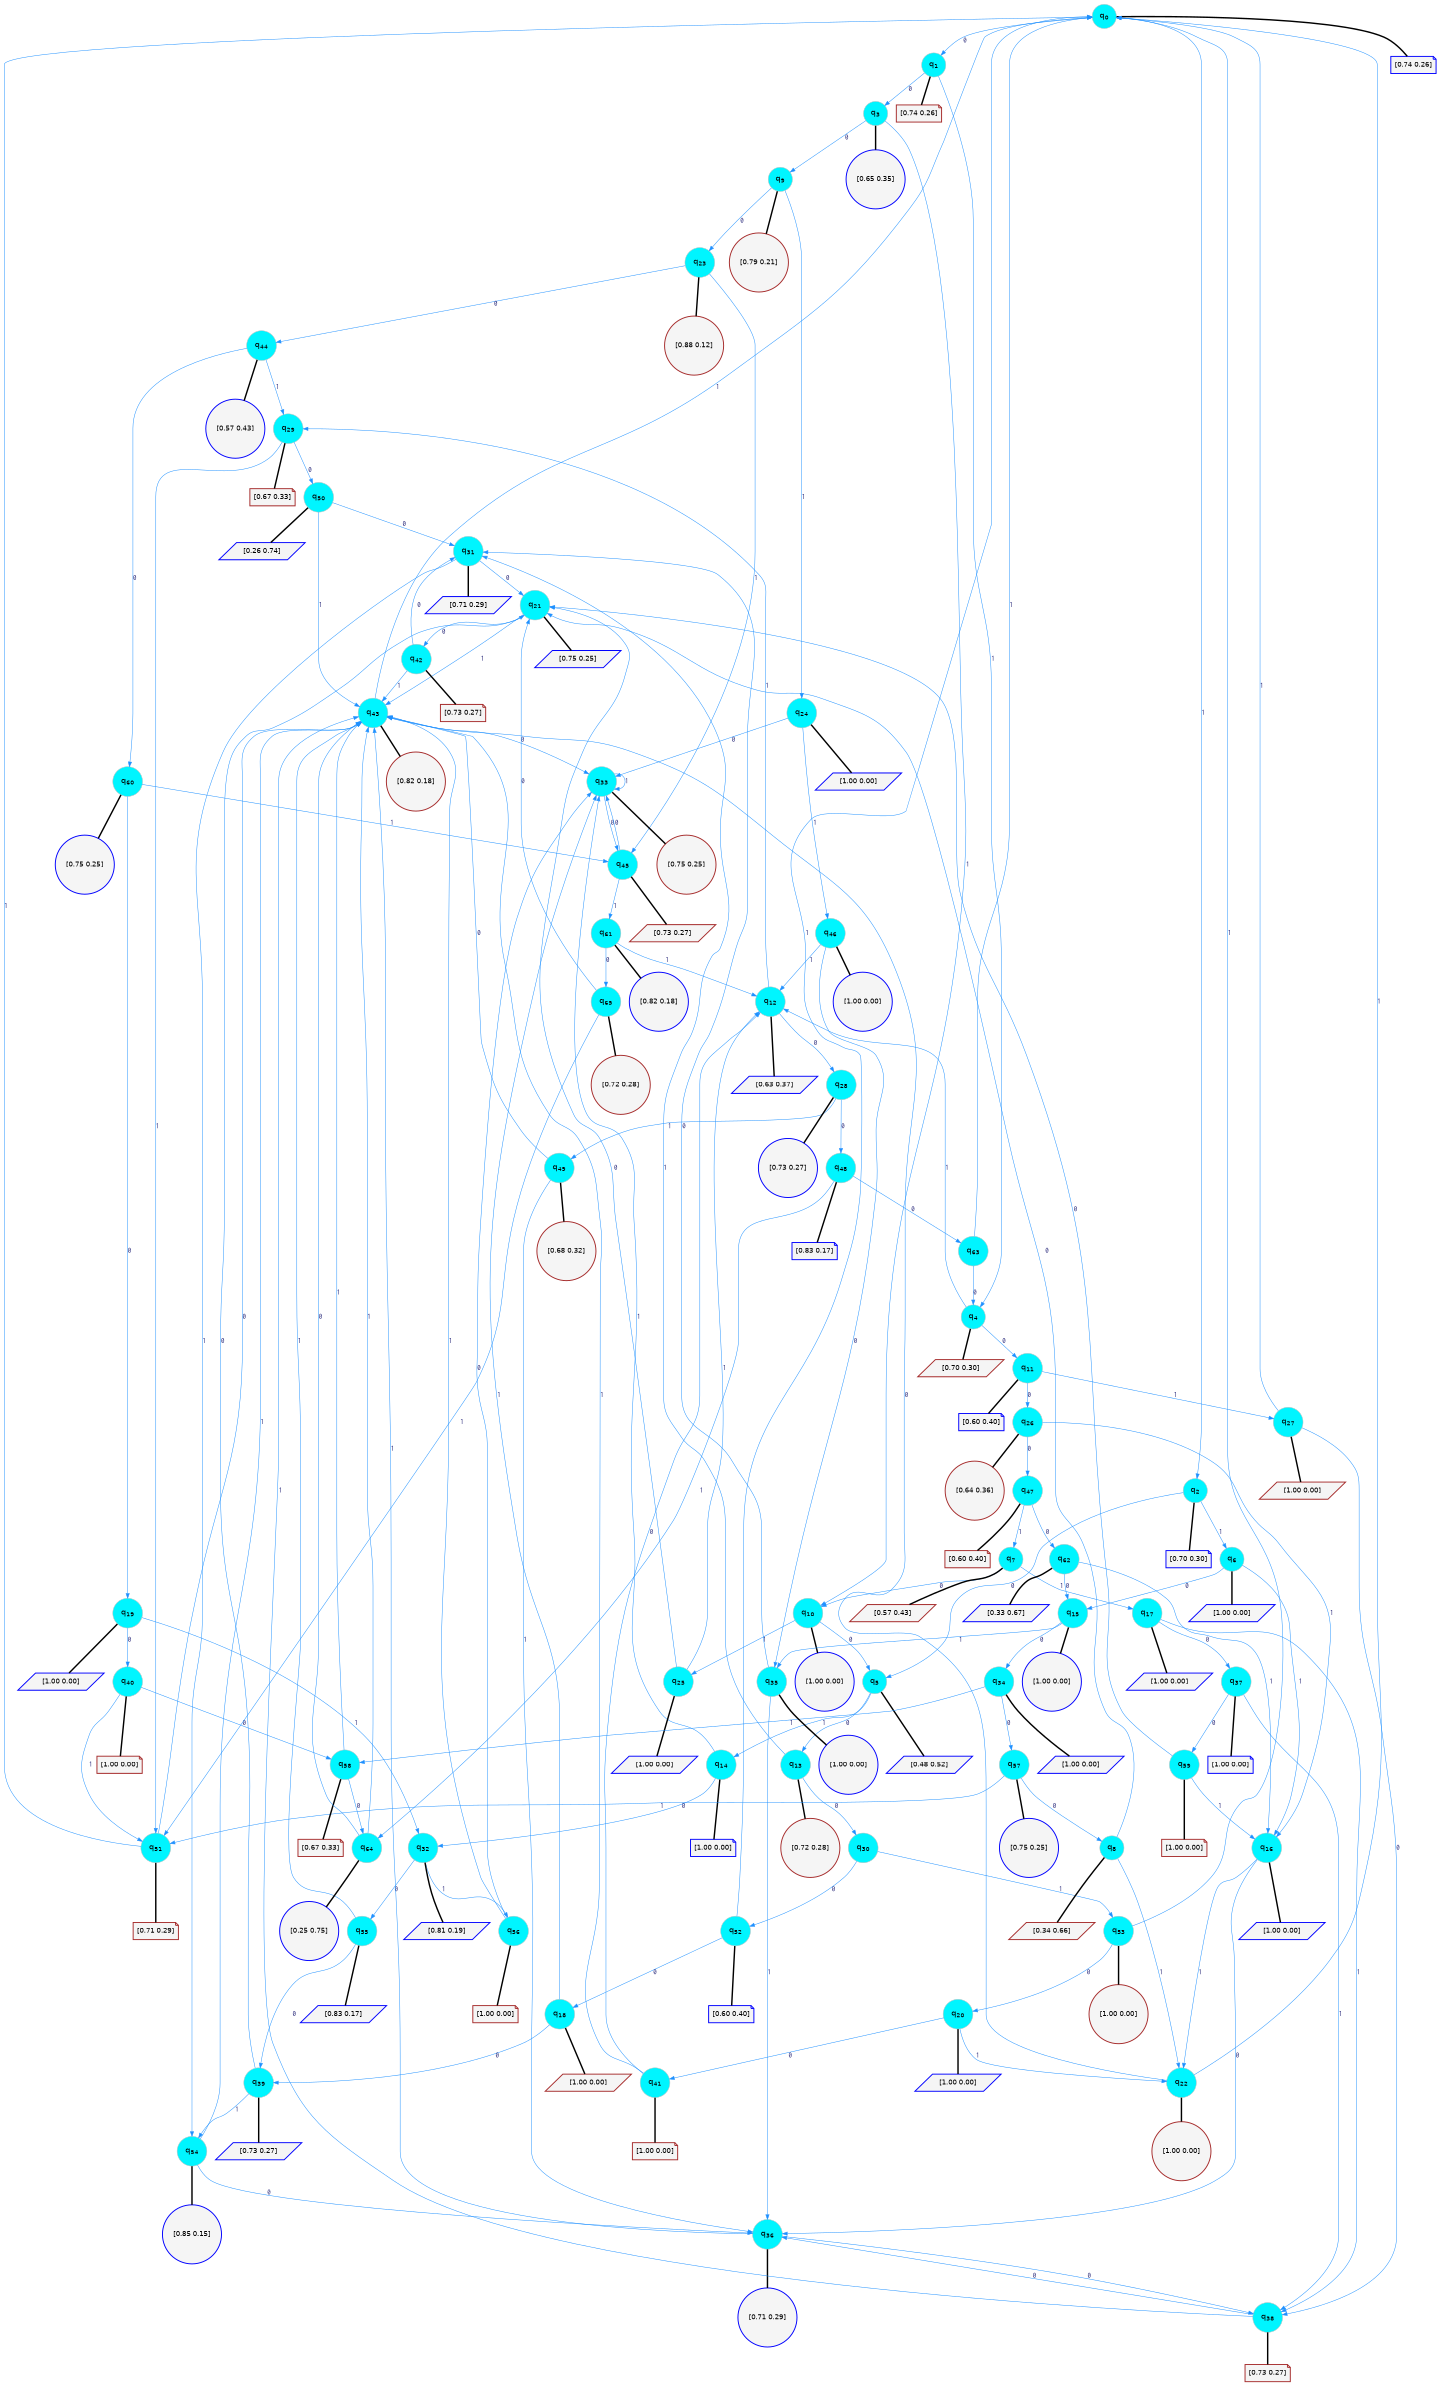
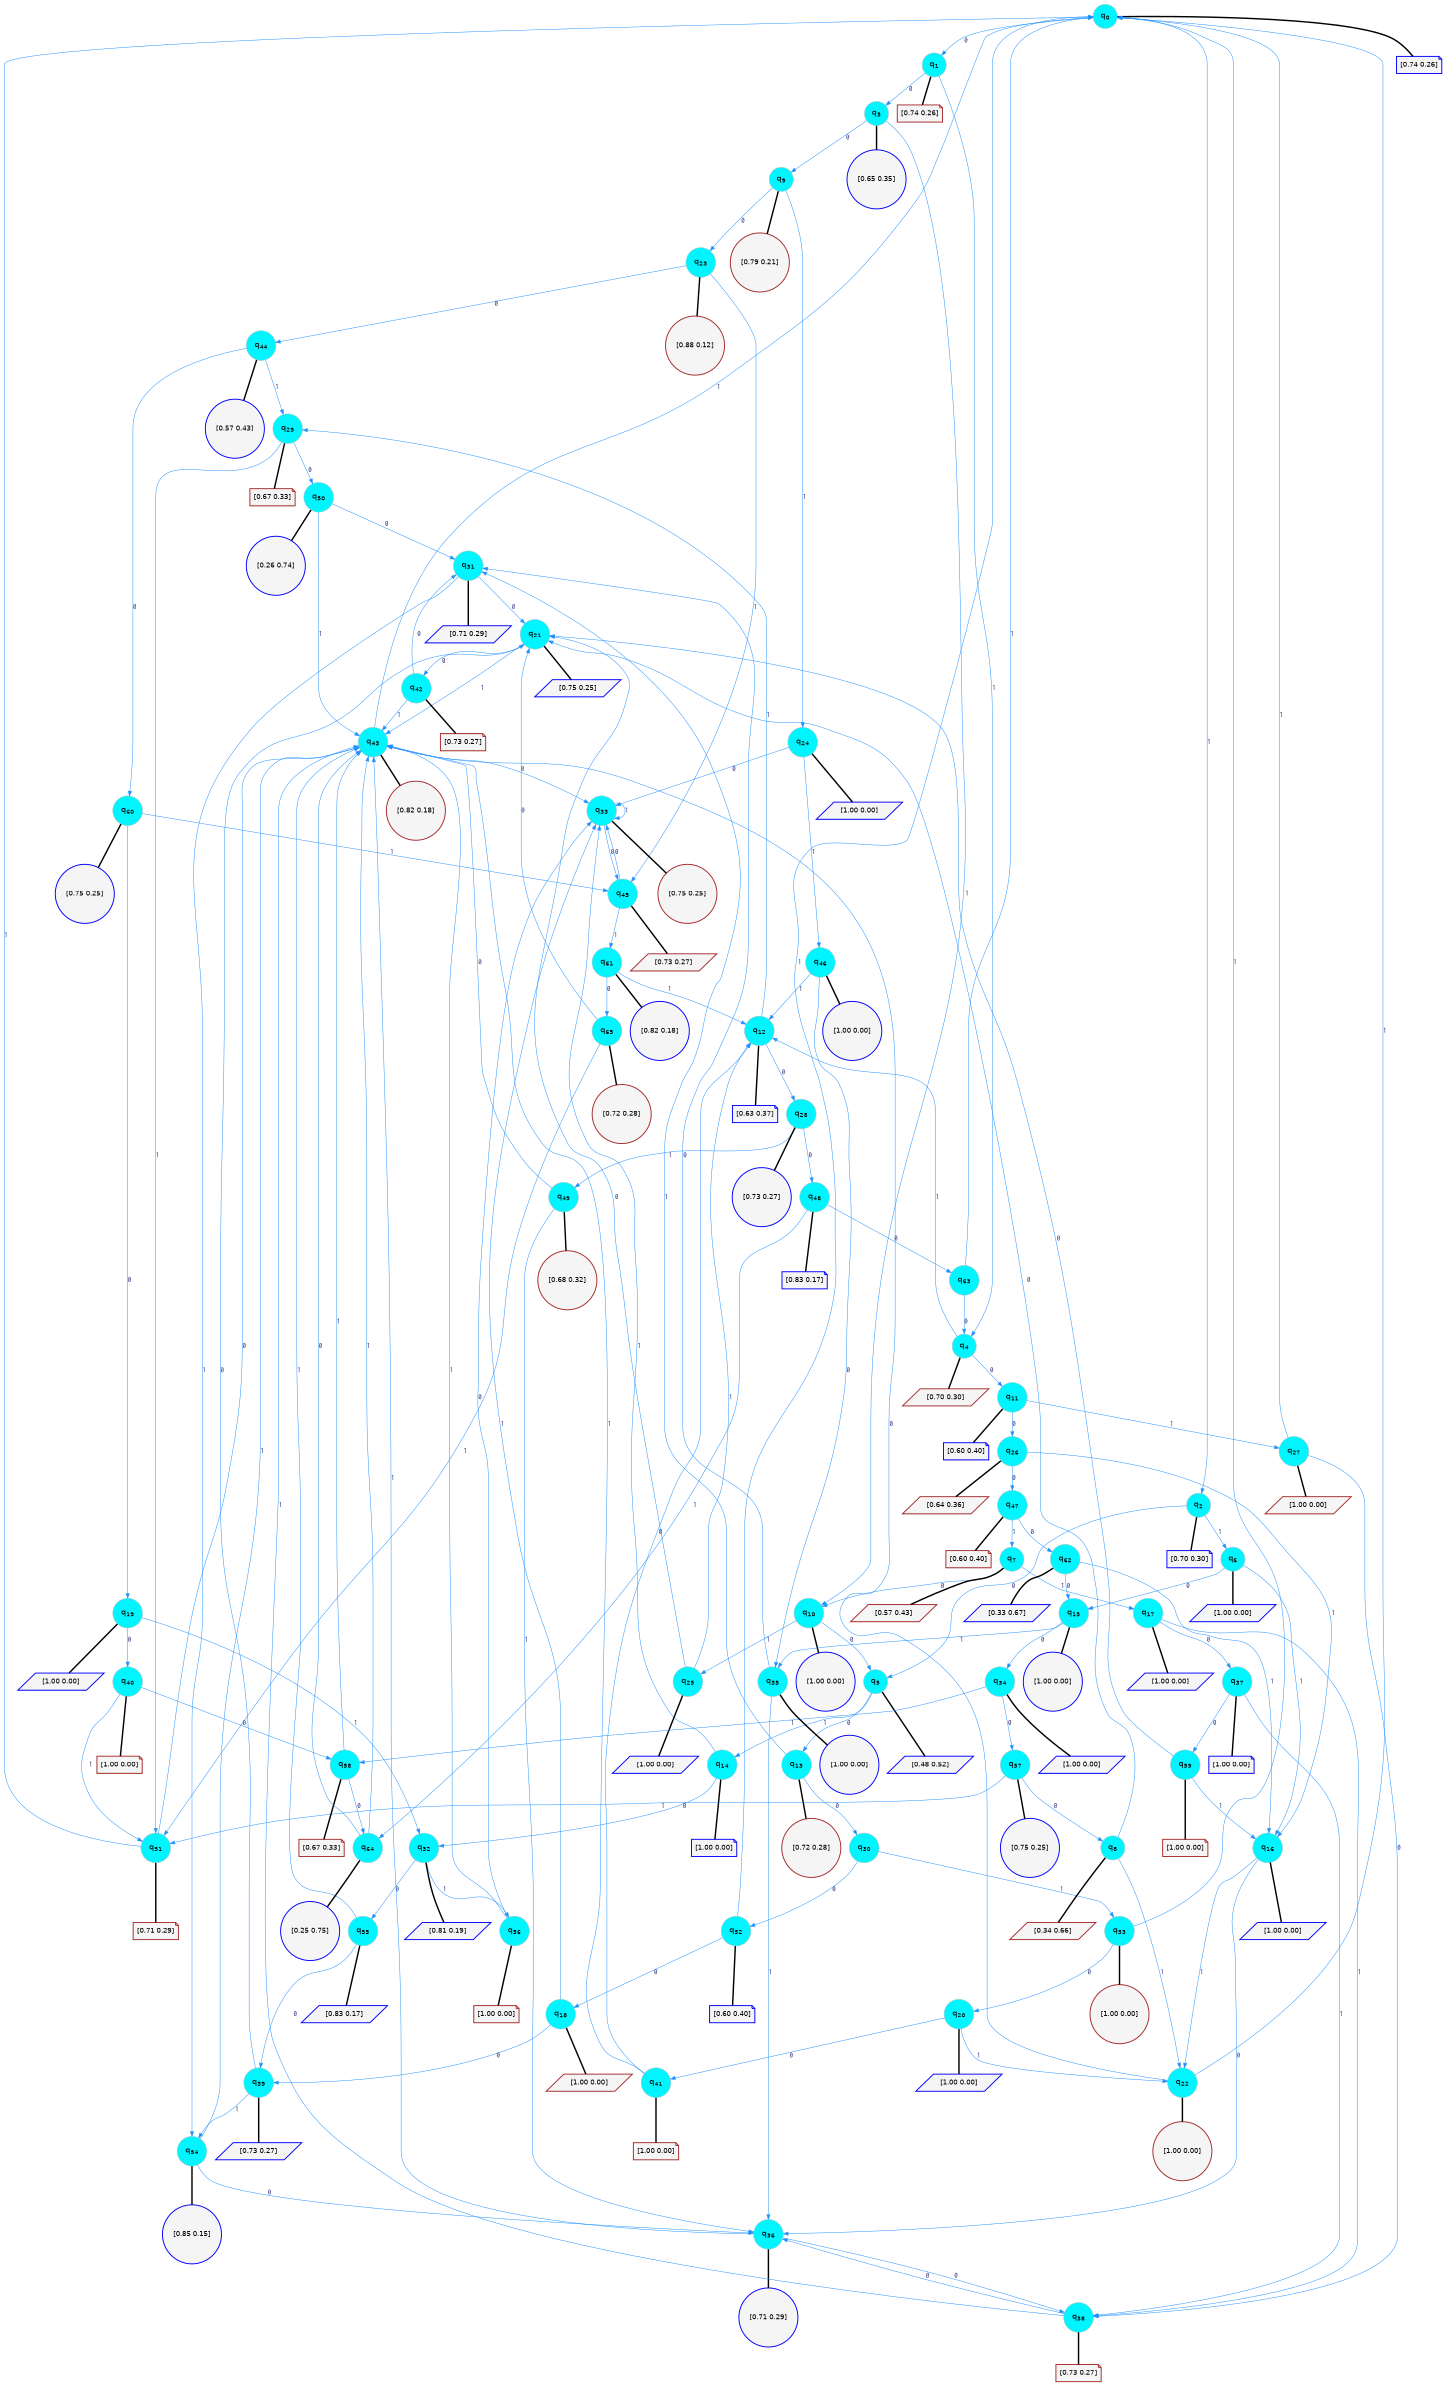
node "[0.26 0.74]": shape parallelogram -> circle
node "[0.63 0.37]": shape parallelogram -> note
node "[0.64 0.36]": shape circle -> parallelogram
